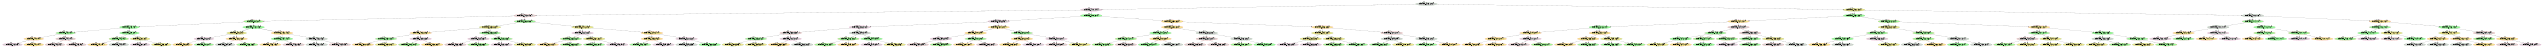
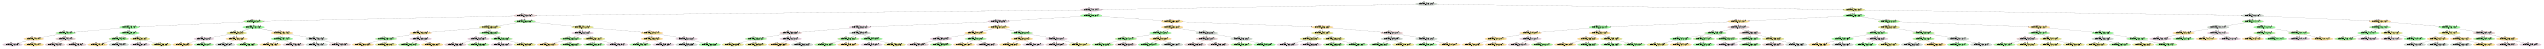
node "Node{data=[7362, 7362]}": added
